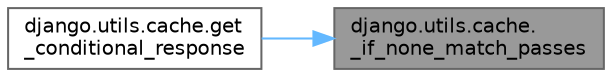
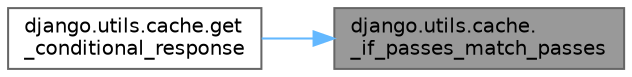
node "django.utils.cache. _if_none_match_passes": label "django.utils.cache. _if_none_match_passes" -> "django.utils.cache. _if_passes_match_passes"
